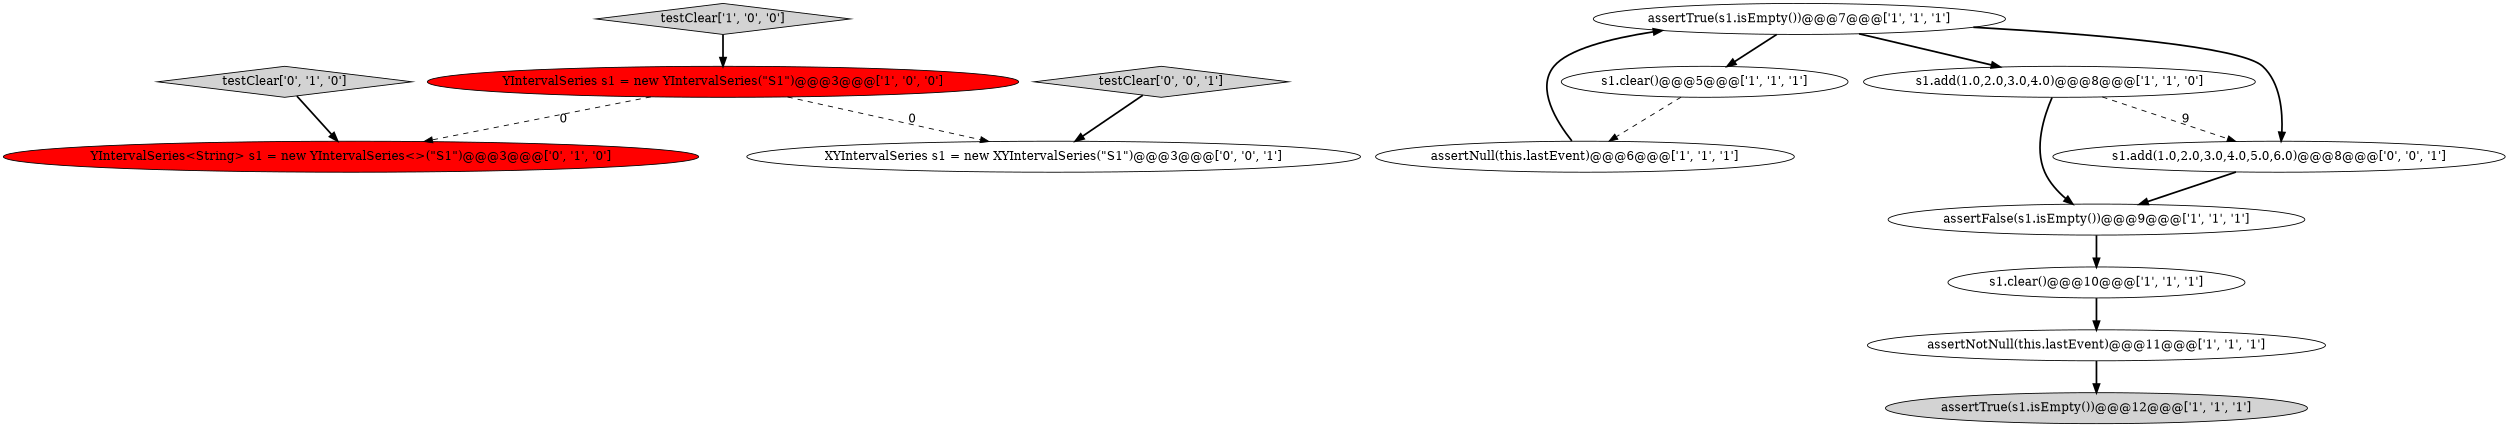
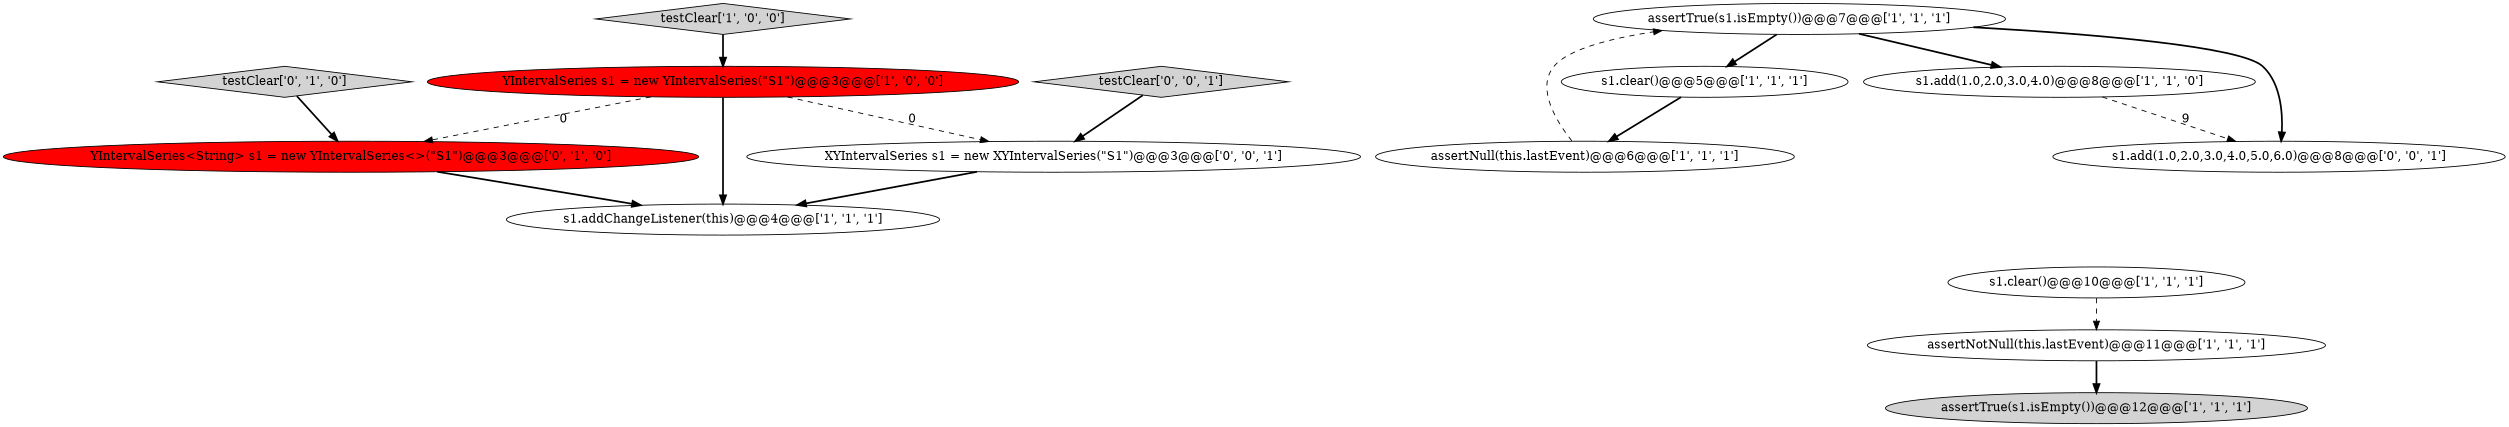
edge "assertNull(this.lastEvent)@@@6@@@['1', '1', '1']" -> "assertTrue(s1.isEmpty())@@@7@@@['1', '1', '1']": style bold -> dashed
edge "s1.clear()@@@5@@@['1', '1', '1']" -> "assertNull(this.lastEvent)@@@6@@@['1', '1', '1']": style dashed -> bold
node "s1.addChangeListener(this)@@@4@@@['1', '1', '1']": added
node "assertFalse(s1.isEmpty())@@@9@@@['1', '1', '1']": removed
edge "s1.clear()@@@10@@@['1', '1', '1']" -> "assertNotNull(this.lastEvent)@@@11@@@['1', '1', '1']": style bold -> dashed
